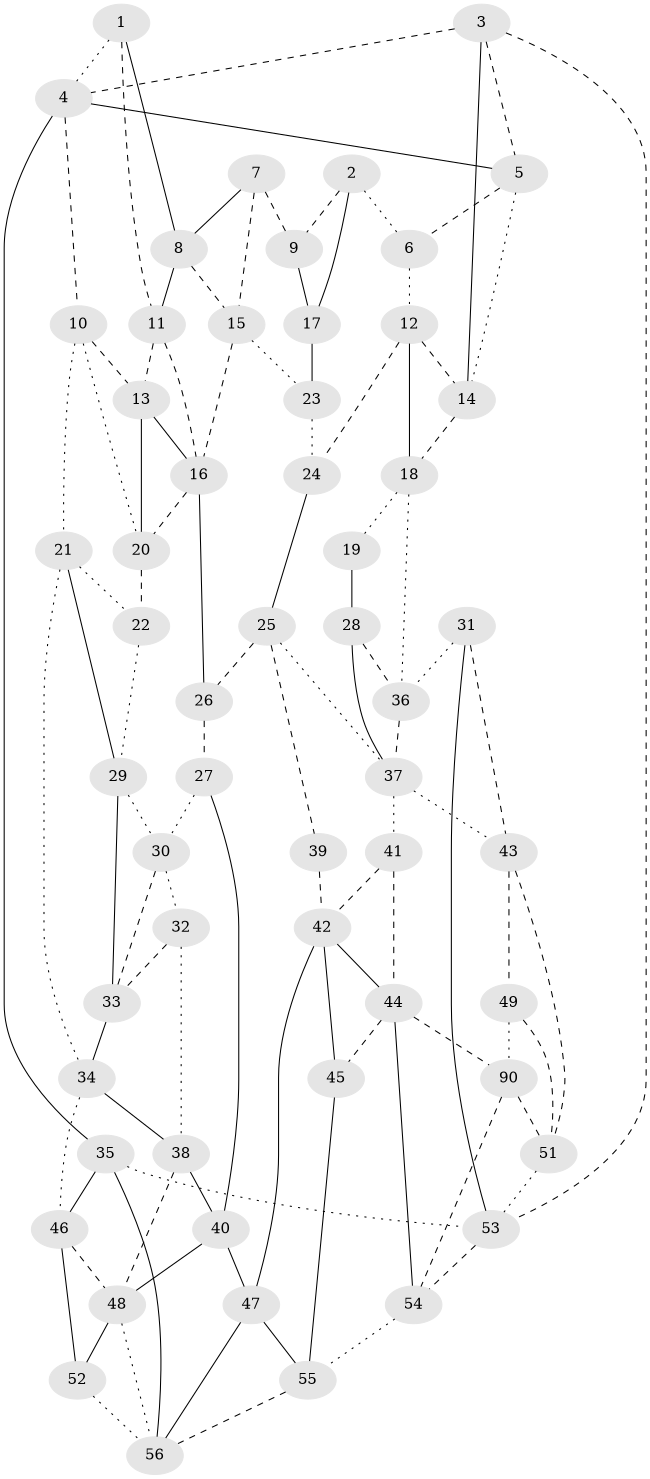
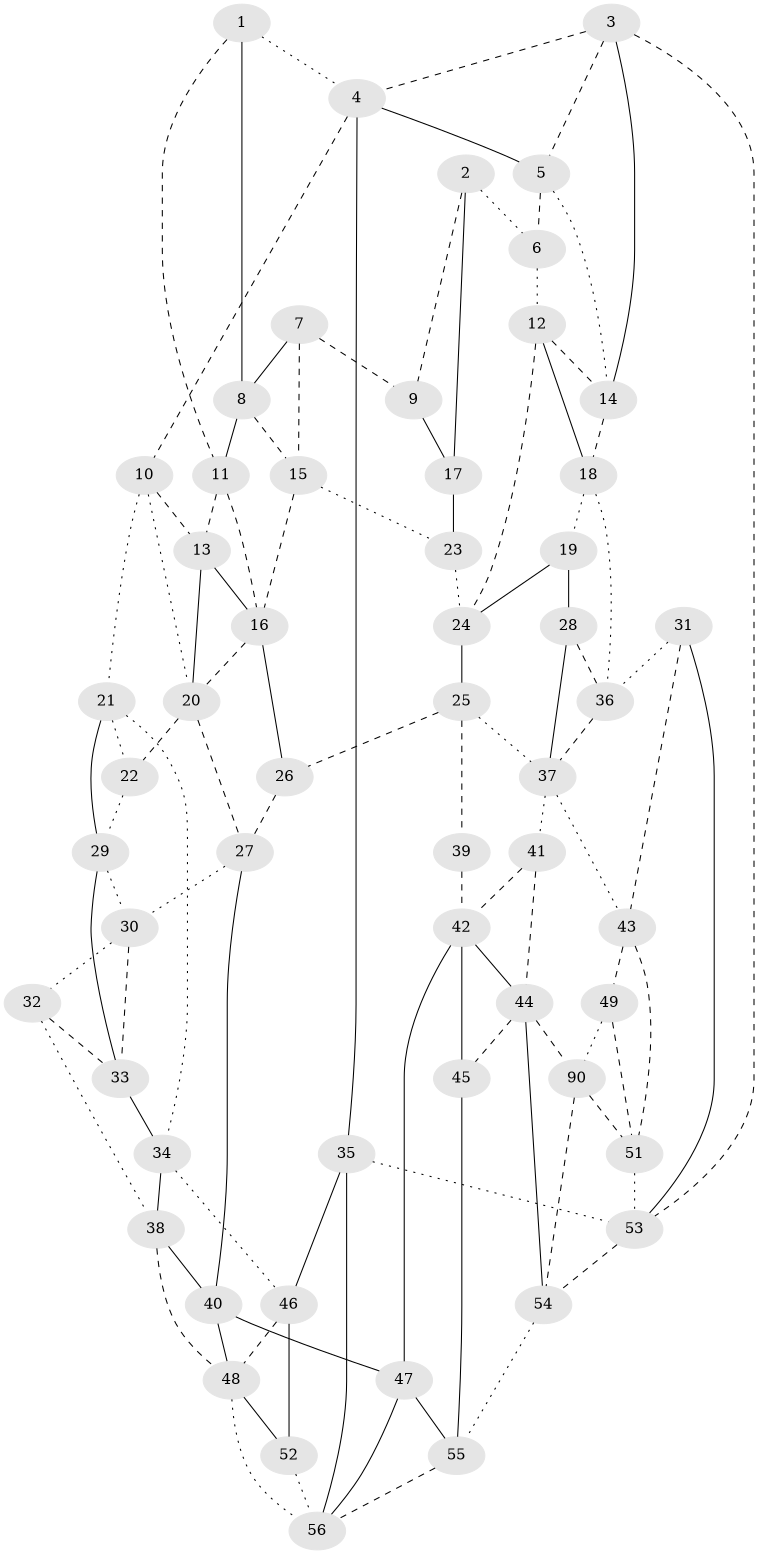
edge "19" -- "24": added
edge "20" -- "27": added
